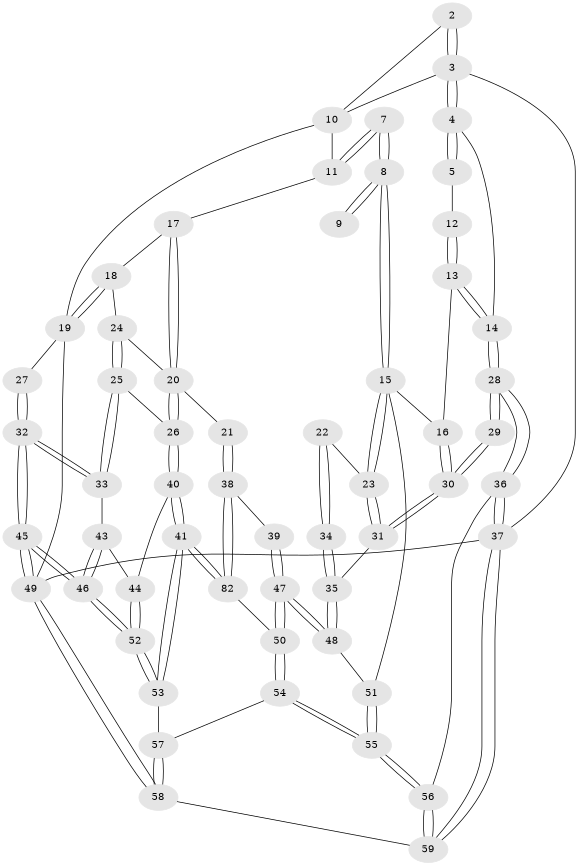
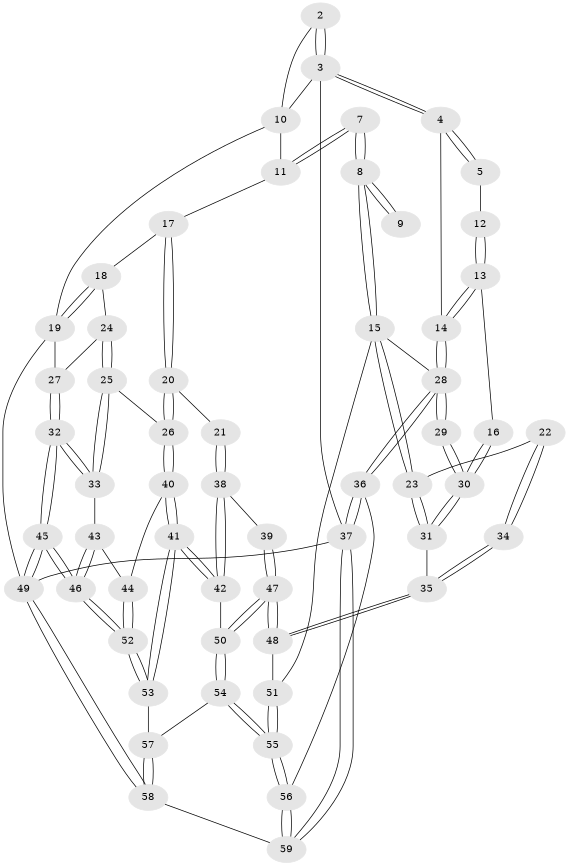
edge "24" -- "20": now "24" -- "27"
edge "15" -- "16": now "15" -- "28"
node "82": label "82" -> "42"
